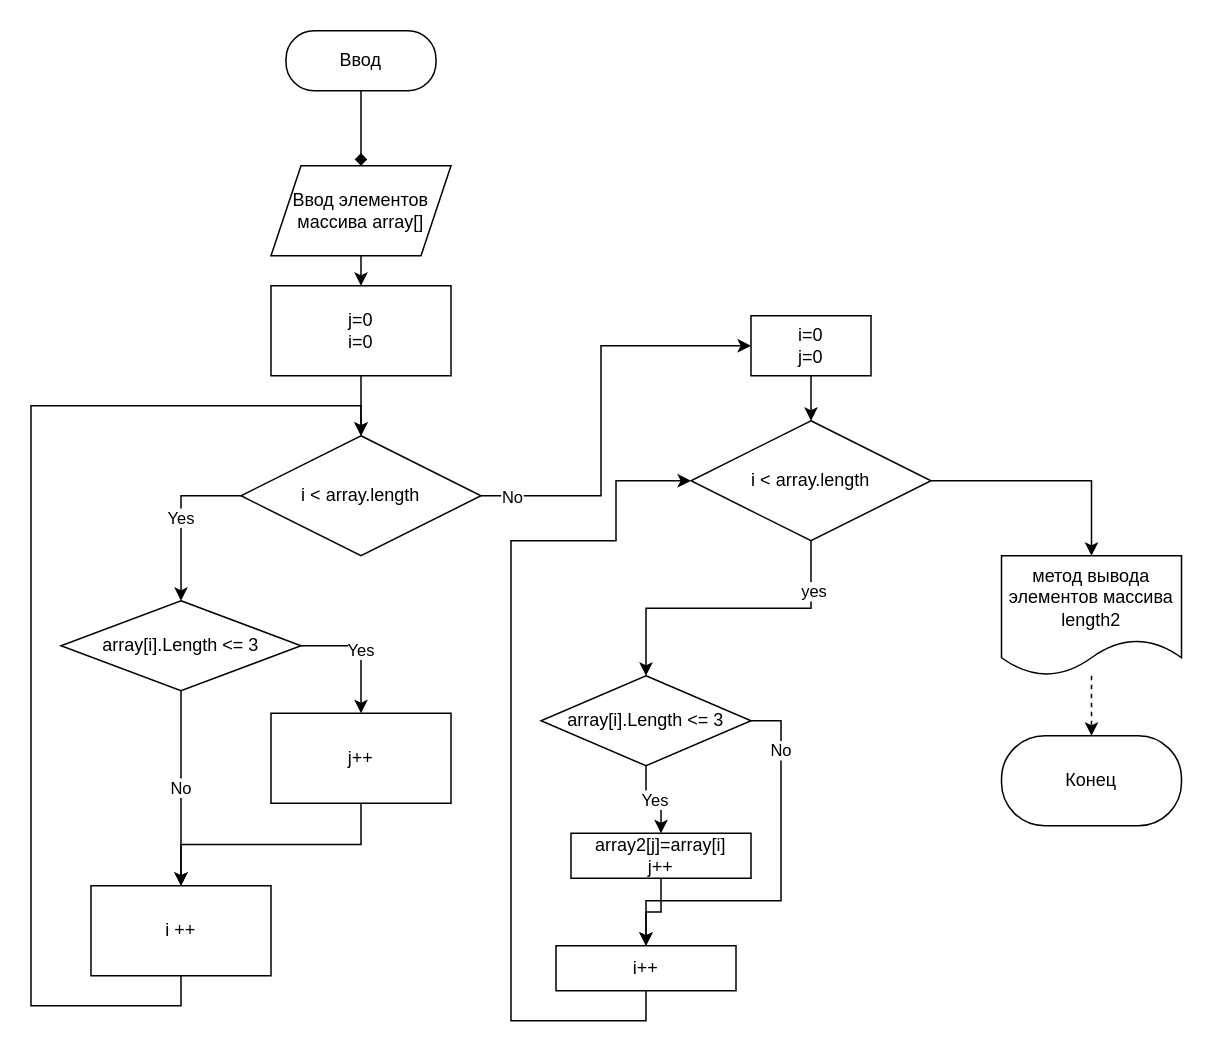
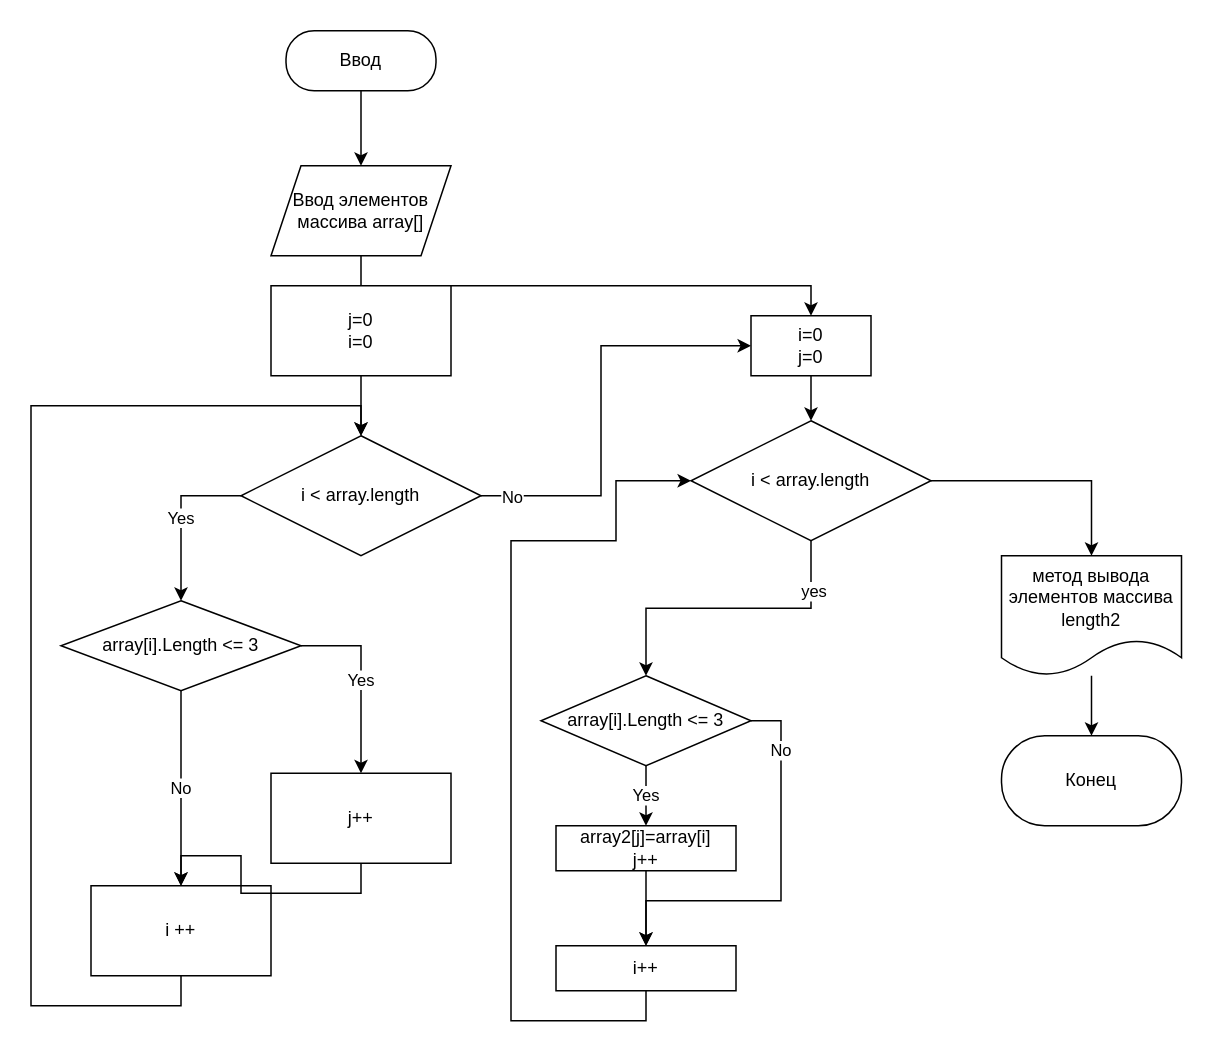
edge "Ввод" -> "Ввод элементов массива array[]": arrowhead diamond -> classic
edge "Ввод элементов массива array[]" -> "j=0 i=0": now "Ввод элементов массива array[]" -> "i=0 j=0"
edge "метод вывода элементов массива length2" -> "Конец": style dashed -> solid
node "j++": moved (361, 758) -> (361, 818)
node "array2[j]=array[i] j++": moved (661, 856) -> (646, 848)
